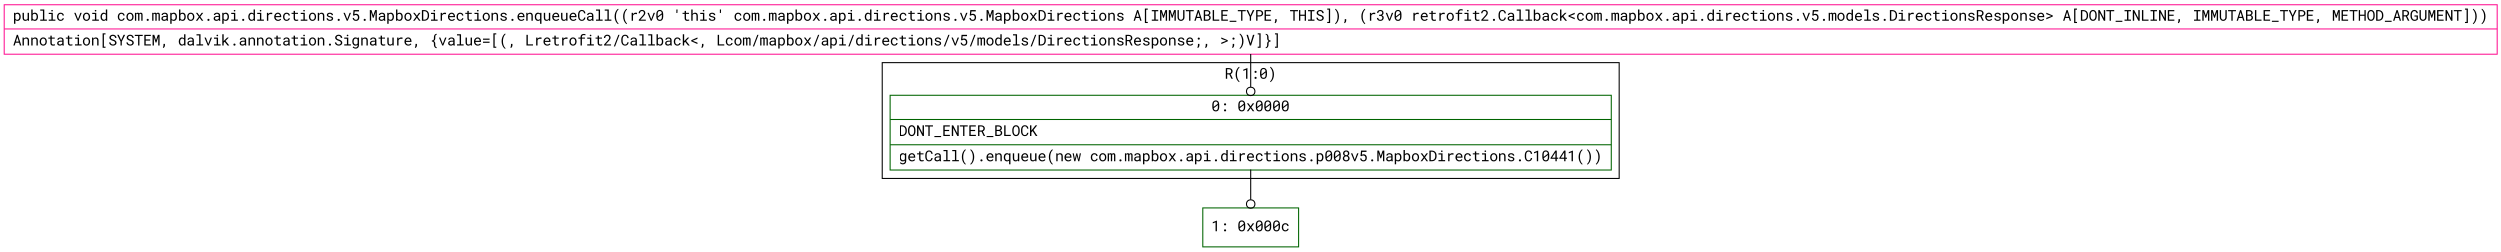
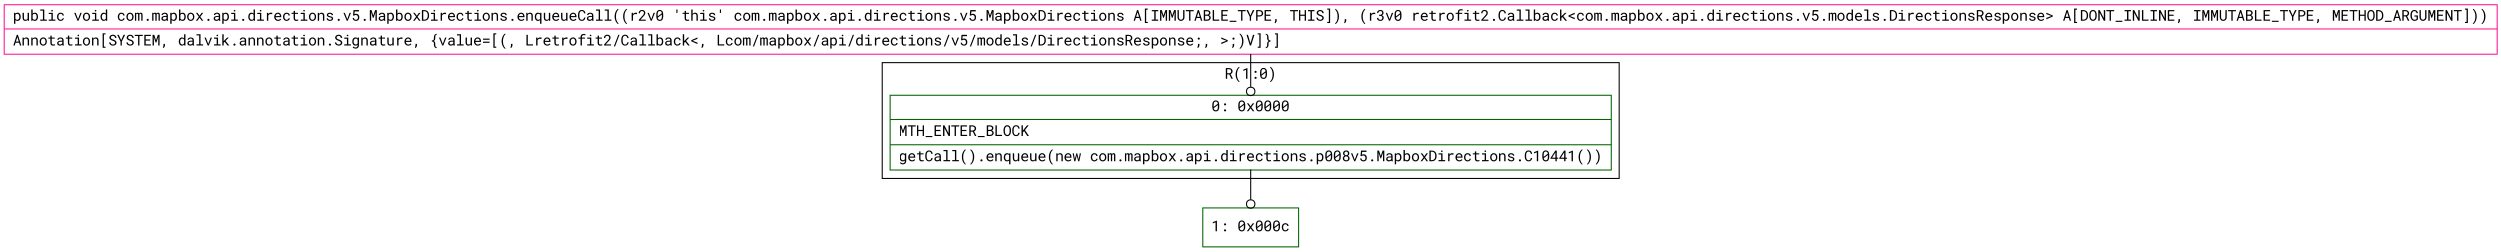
node "0: 0x0000": text "DONT_ENTER_BLOCK" -> "MTH_ENTER_BLOCK"
